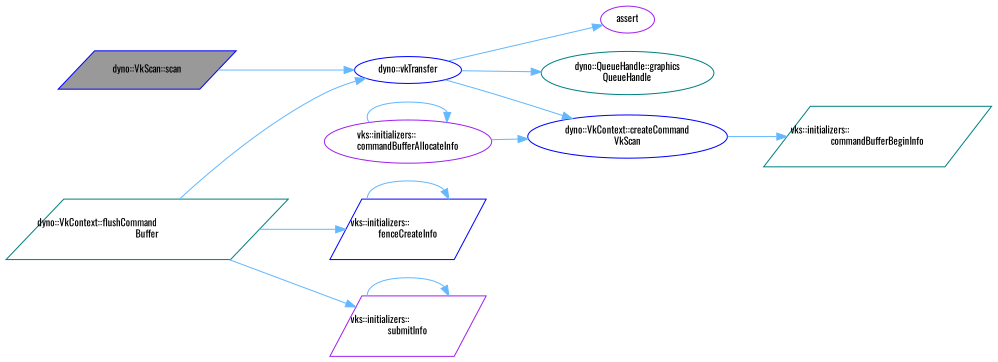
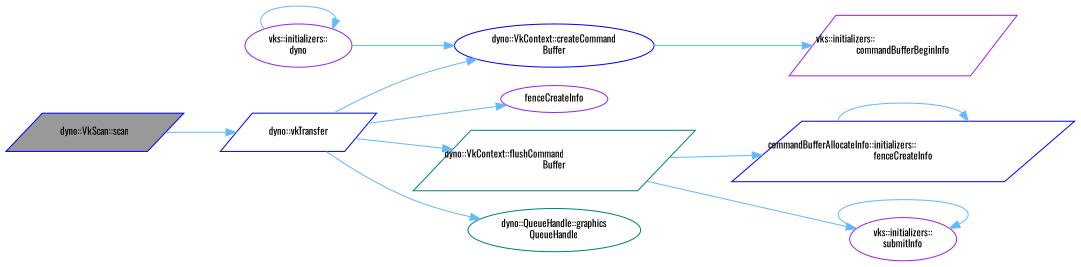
node "assert": label "assert" -> "fenceCreateInfo"
node "dyno::vkTransfer": shape ellipse -> parallelogram
edge "dyno::VkContext::flushCommand Buffer" -> "dyno::vkTransfer": reversed
node "dyno::VkContext::createCommand VkScan": label "dyno::VkContext::createCommand VkScan" -> "dyno::VkContext::createCommand Buffer"
node "vks::initializers:: commandBufferBeginInfo": color teal -> purple
node "vks::initializers:: commandBufferAllocateInfo": label "vks::initializers:: commandBufferAllocateInfo" -> "vks::initializers:: dyno"
node "vks::initializers:: fenceCreateInfo": label "vks::initializers:: fenceCreateInfo" -> "commandBufferAllocateInfo::initializers:: fenceCreateInfo"
node "vks::initializers:: submitInfo": shape parallelogram -> ellipse
